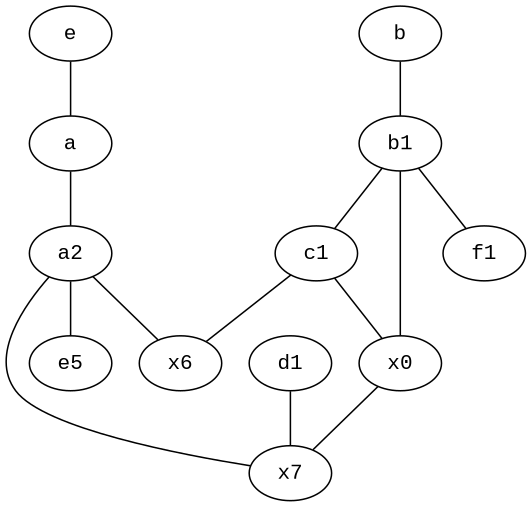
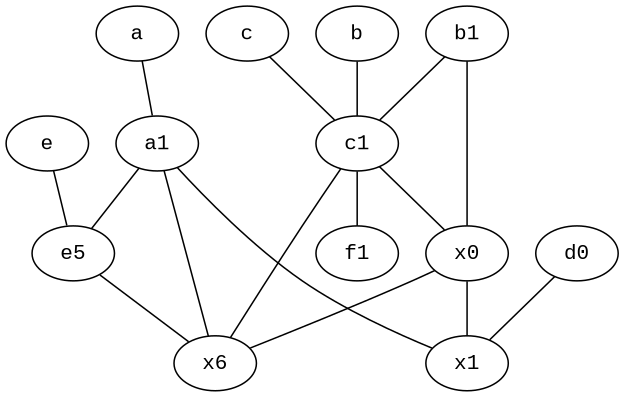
node "c": added
edge "e" -- "a": now "e" -- "e5"
edge "b" -- "b1": now "b" -- "c1"
edge "b1" -- "f1": now "c1" -- "f1"
node "a2": label "a2" -> "a1"
edge "e5" -- "x6": added
edge "x0" -- "x6": added
node "d1": label "d1" -> "d0"
node "x7": label "x7" -> "x1"
